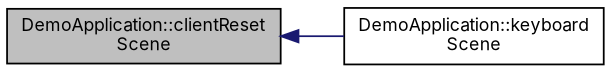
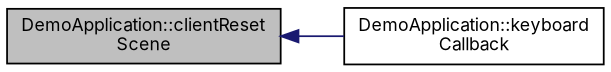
node "DemoApplication::keyboard Scene": label "DemoApplication::keyboard Scene" -> "DemoApplication::keyboard Callback"
